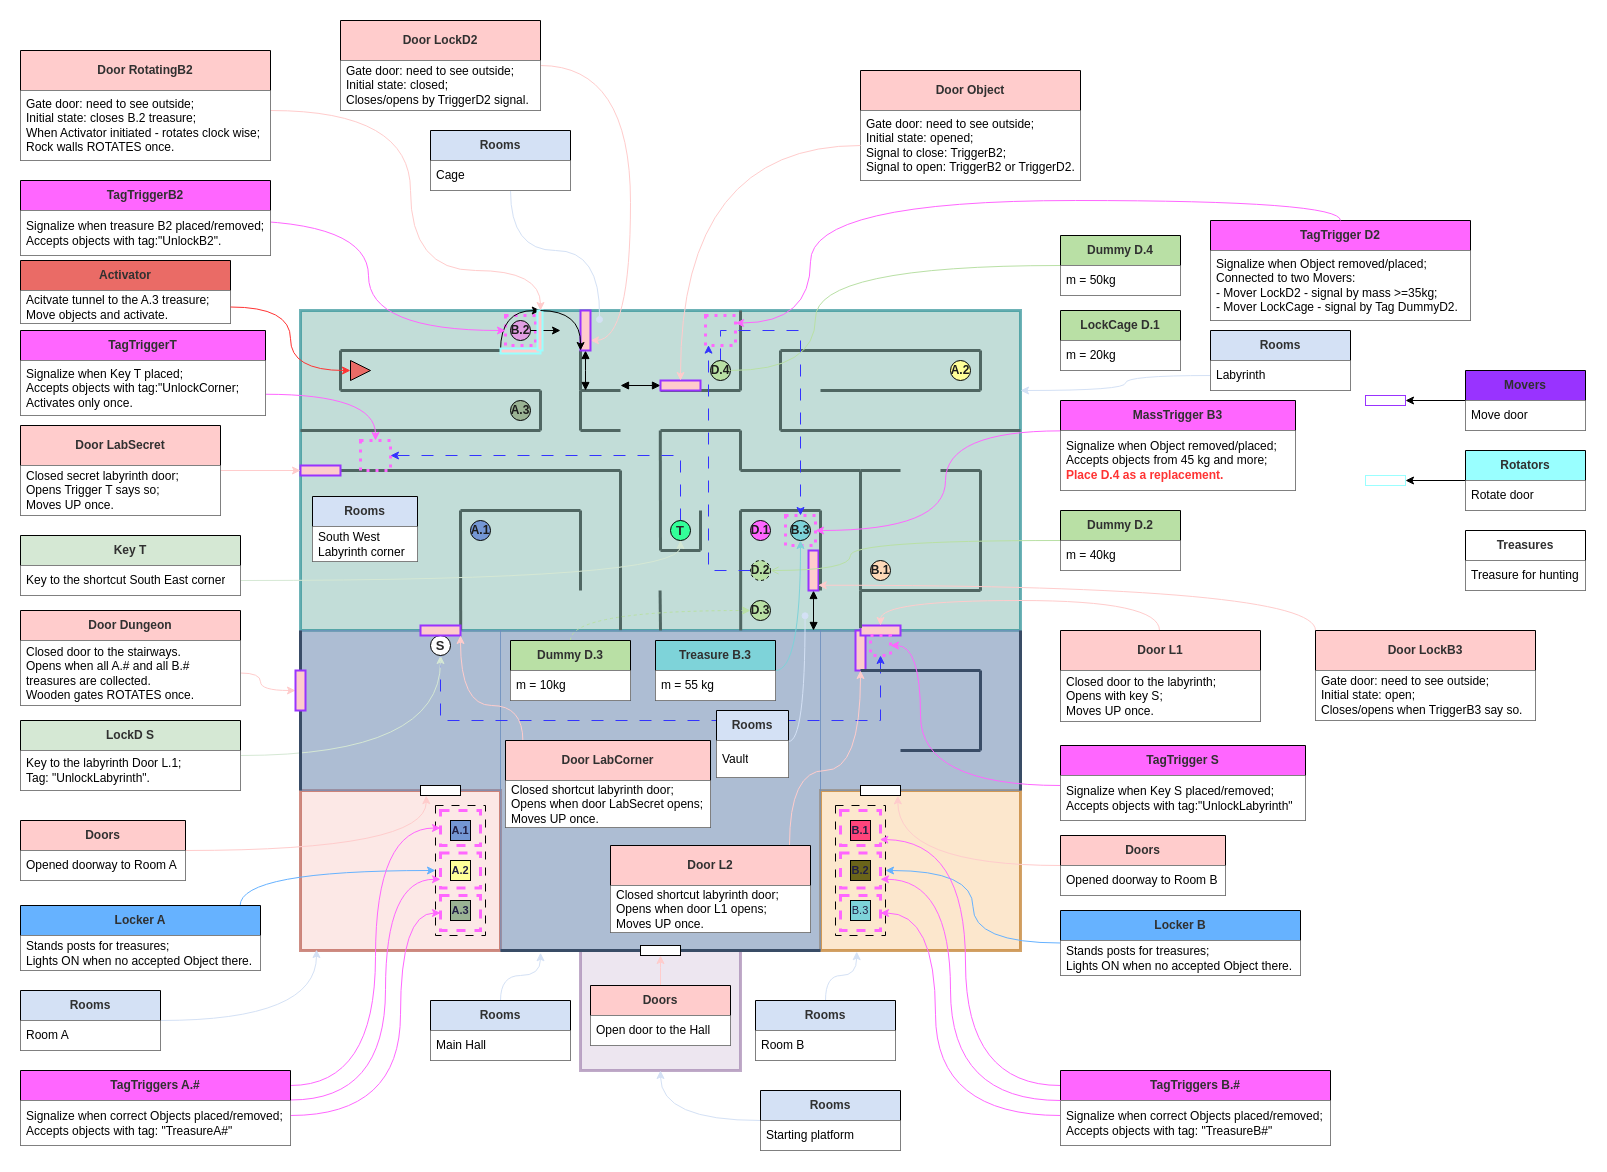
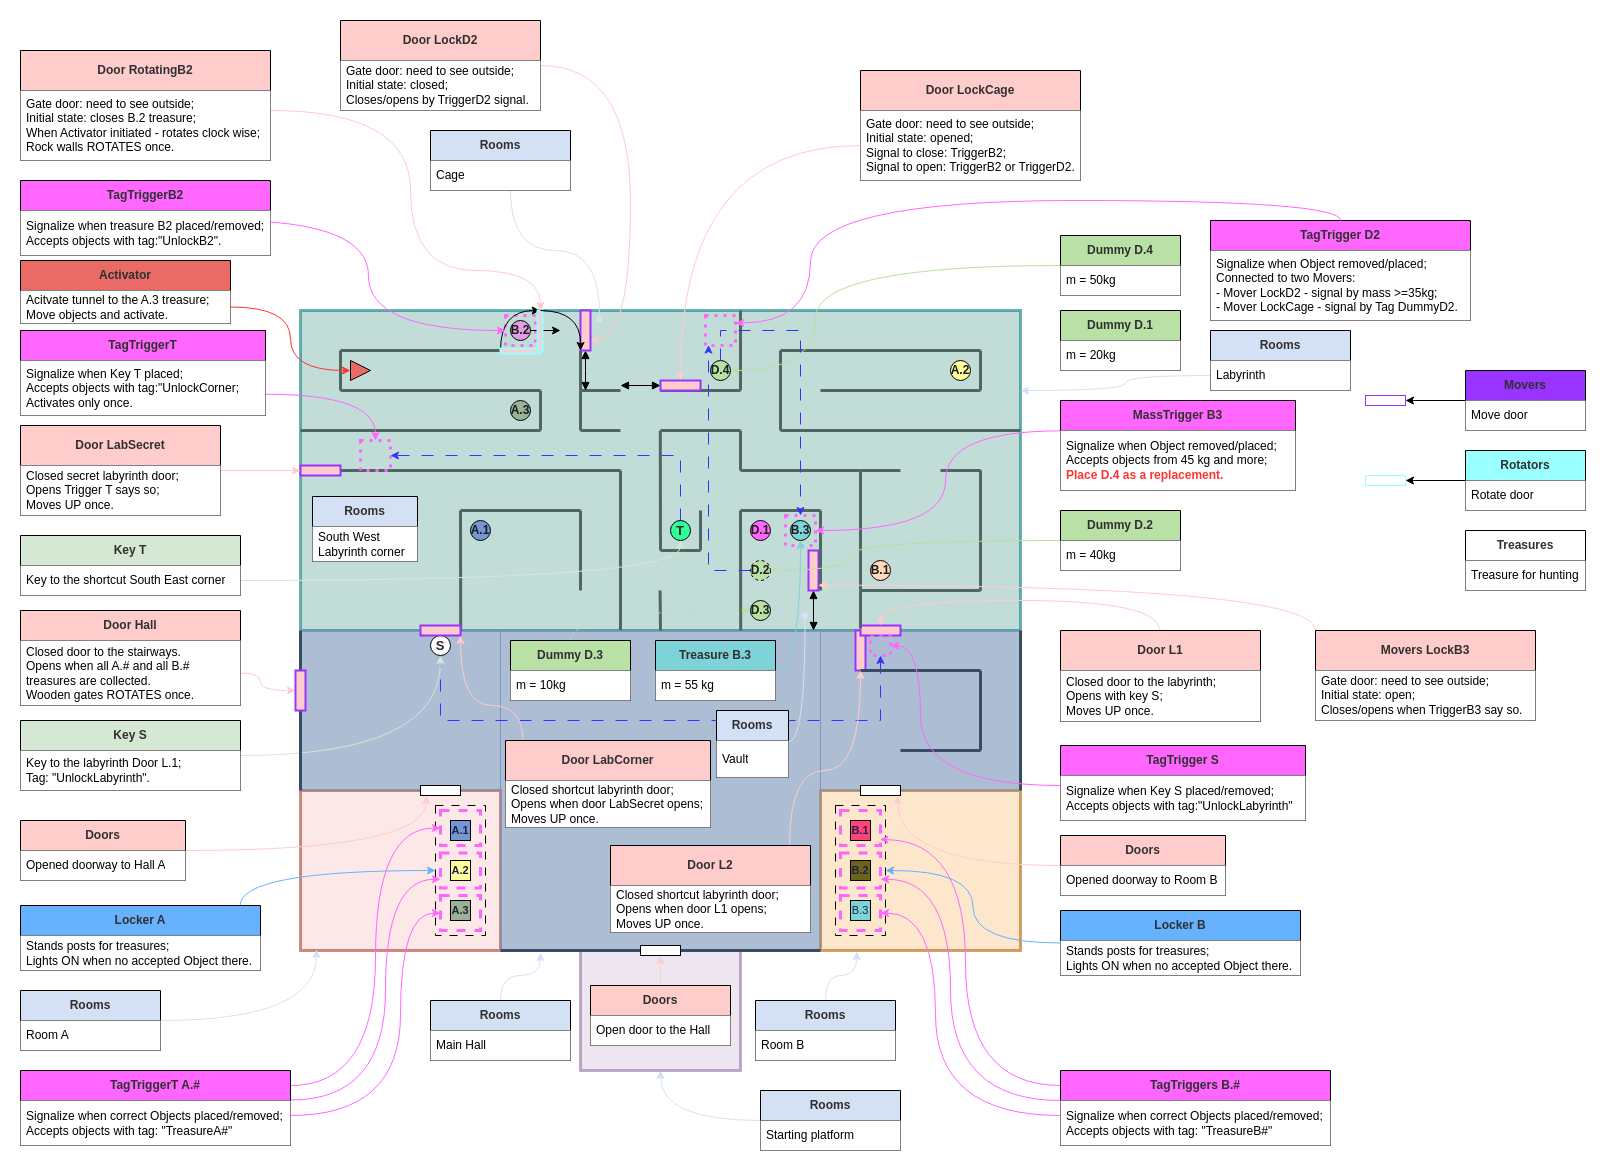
node "Door Object": label "Door Object" -> "Door LockCage"
node "LockCage D.1": label "LockCage D.1" -> "Dummy D.1"
edge "Dummy D.4" -- "D.4": arrowhead none -> classic
node "Door Dungeon": label "Door Dungeon" -> "Door Hall"
node "Door LockB3": label "Door LockB3" -> "Movers LockB3"
node "LockD S": label "LockD S" -> "Key S"
node "Opened doorway to Room A": label "Opened doorway to Room A" -> "Opened doorway to Hall A"
node "TagTriggers A.#": label "TagTriggers A.#" -> "TagTriggerT A.#"
